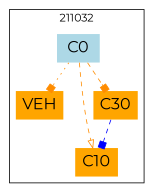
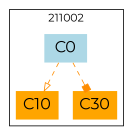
cluster "211032": label "211032" -> "211002"
node "VEH": removed
edge "C30" -> "C10": removed
